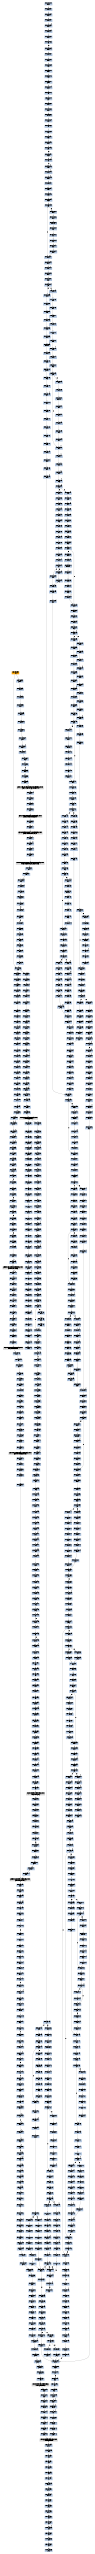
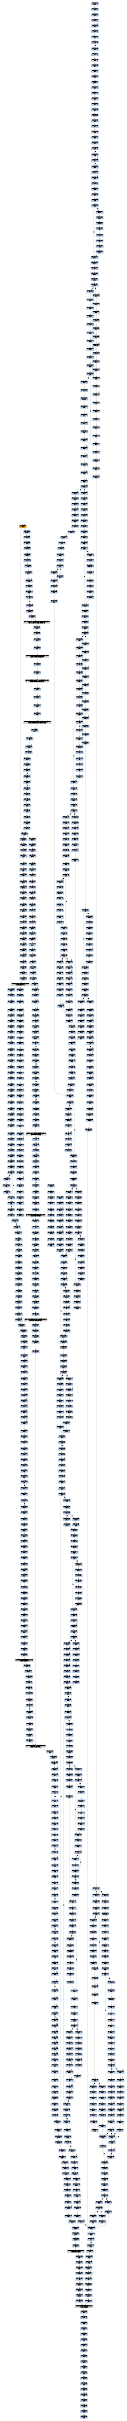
node "0x00220573 jae": removed
